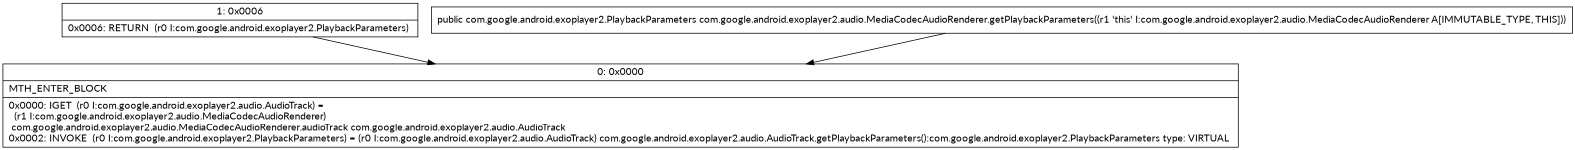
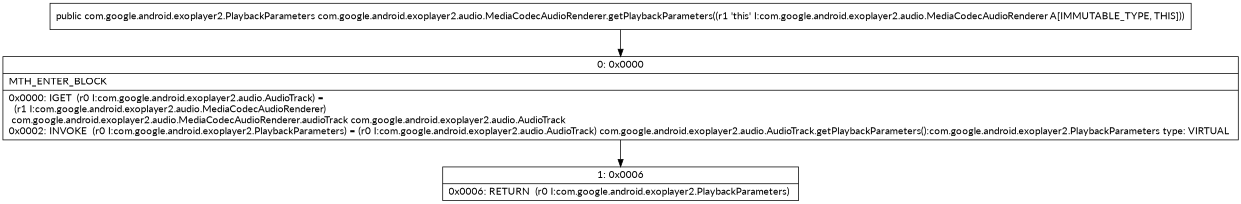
edge "1: 0x0006" -> "0: 0x0000": reversed
